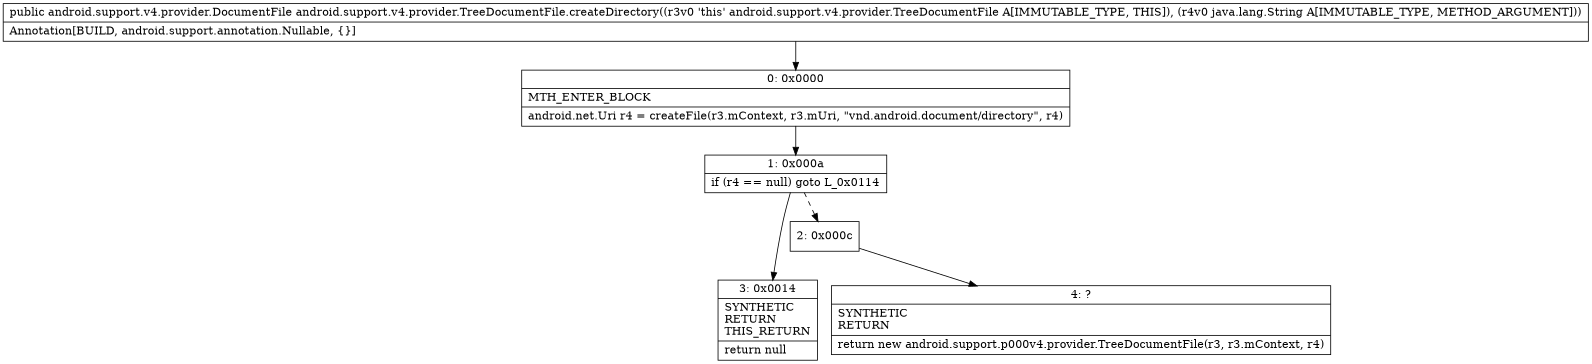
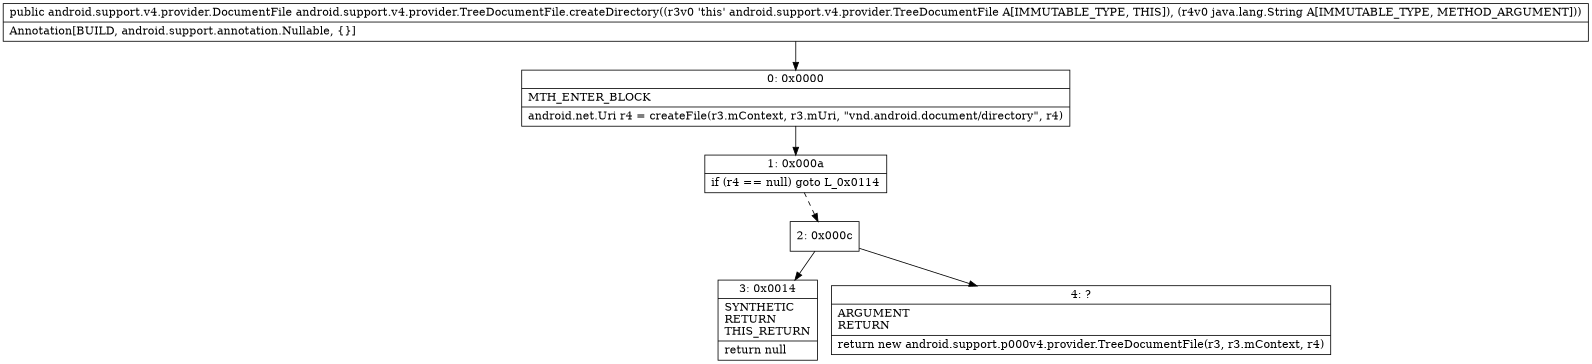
edge "1: 0x000a" -> "3: 0x0014": now "2: 0x000c" -> "3: 0x0014"
node "4: ?": text "SYNTHETIC" -> "ARGUMENT"
